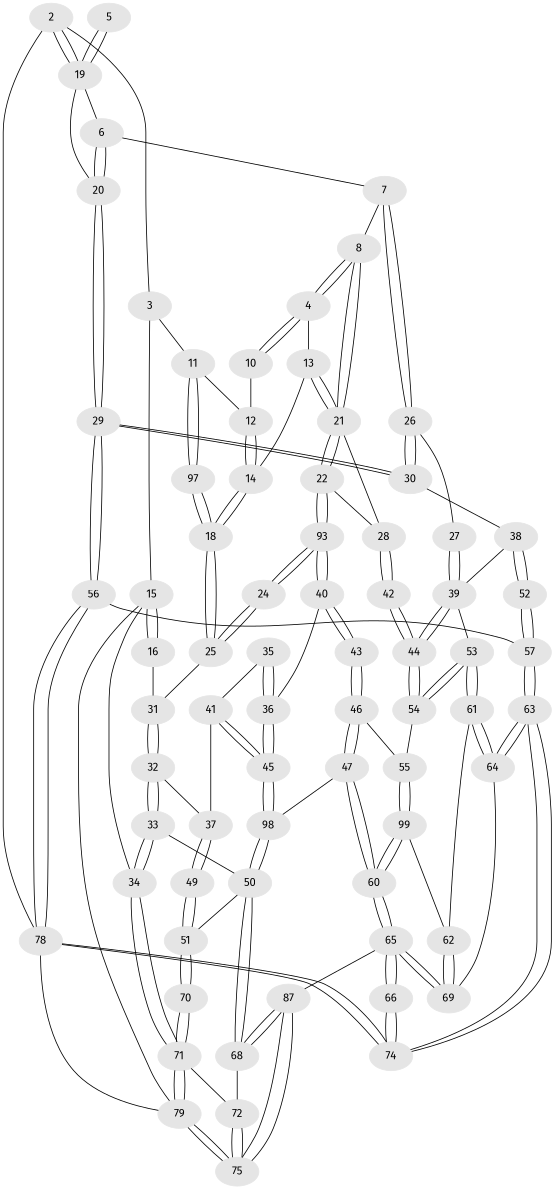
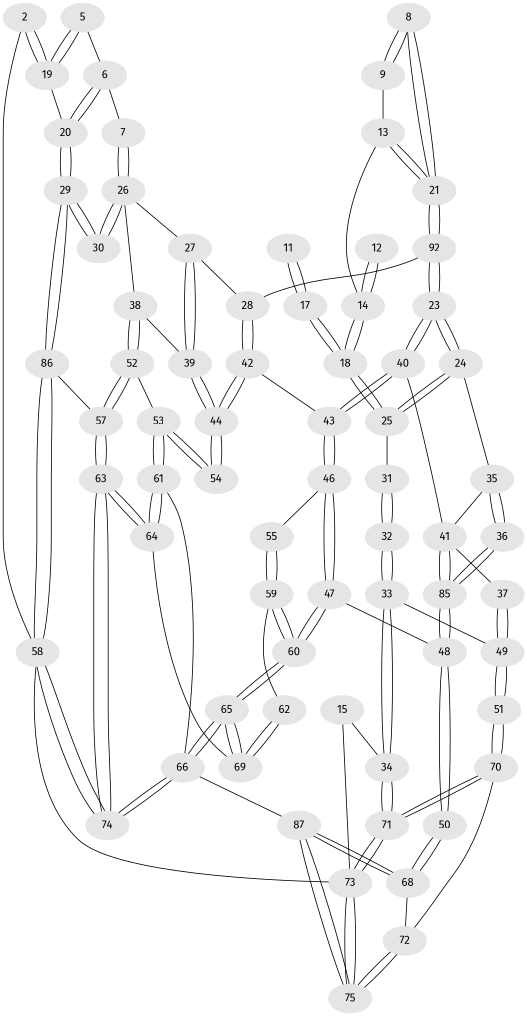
edge "19" -- "6": now "5" -- "6"
edge "7" -- "8": removed
node "3": removed
node "4": label "4" -> "9"
node "10": removed
edge "11" -- "12": removed
edge "42" -- "43": added
edge "24" -- "35": added
node "97": label "97" -> "17"
node "22": label "22" -> "92"
edge "21" -- "28": now "27" -- "28"
edge "30" -- "38": now "26" -- "38"
node "93": label "93" -> "23"
node "56": label "56" -> "86"
edge "39" -- "53": now "52" -- "53"
node "16": removed
edge "40" -- "36": now "40" -- "41"
edge "54" -- "55": removed
node "45": label "45" -> "85"
edge "32" -- "37": removed
node "98": label "98" -> "48"
node "99": label "99" -> "59"
edge "61" -- "62": now "61" -- "66"
edge "33" -- "50": now "33" -- "49"
edge "50" -- "51": removed
node "78": label "78" -> "58"
edge "65" -- "87": now "66" -- "87"
edge "71" -- "72": now "70" -- "72"
node "79": label "79" -> "73"
